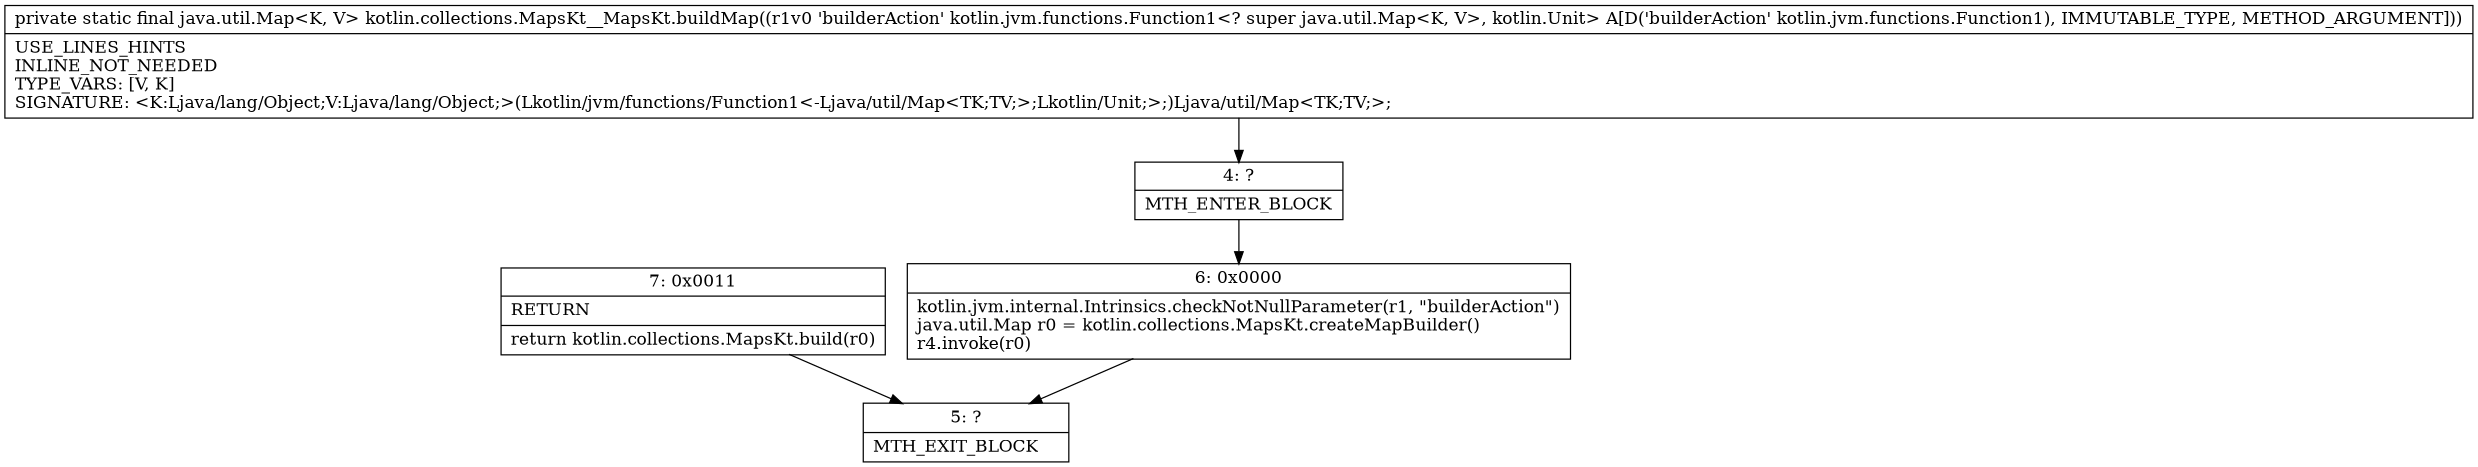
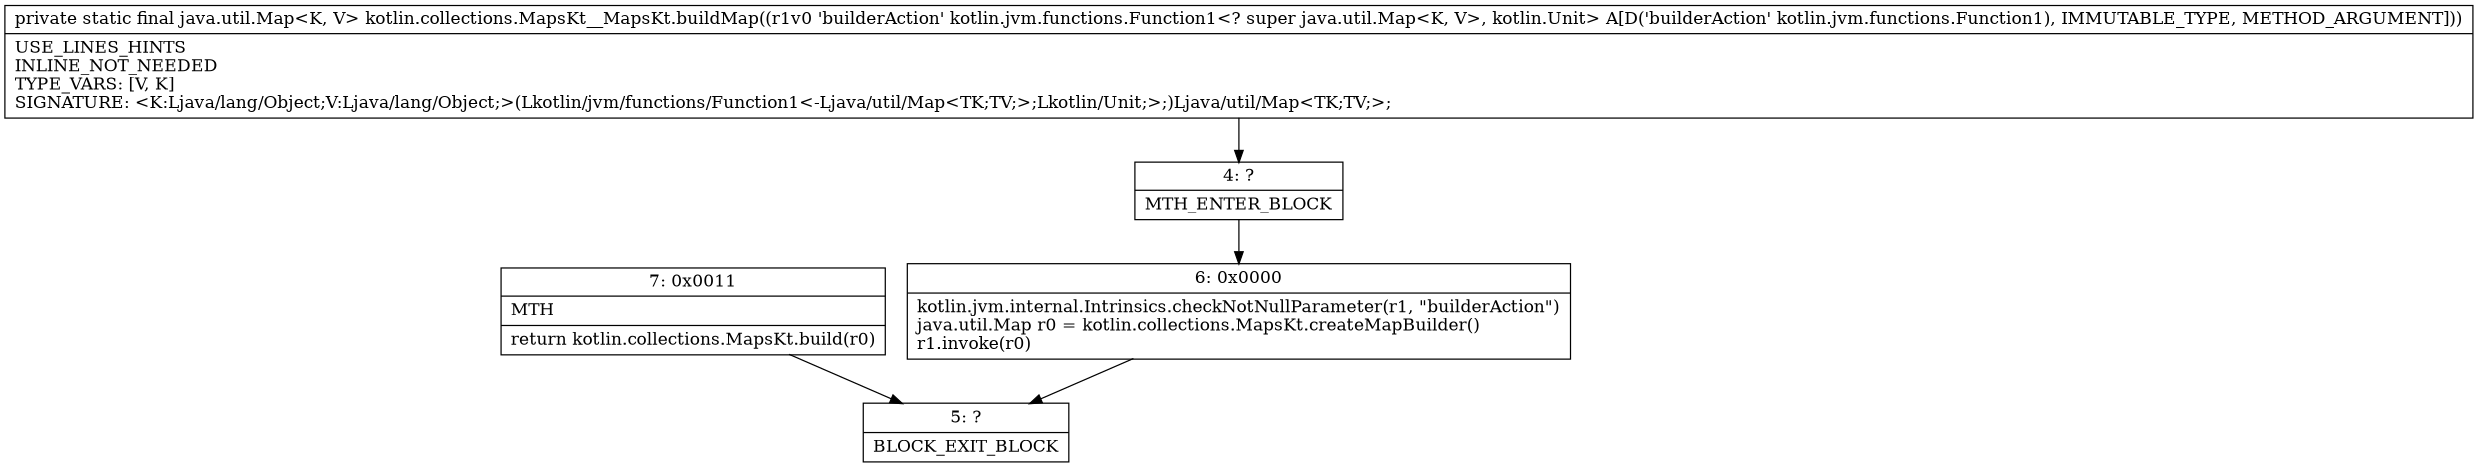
node "7: 0x0011": text "RETURN" -> "MTH"
node "6: 0x0000": text "r4.invoke(r0)" -> "r1.invoke(r0)"
node "5: ?": text "MTH_EXIT_BLOCK" -> "BLOCK_EXIT_BLOCK"
